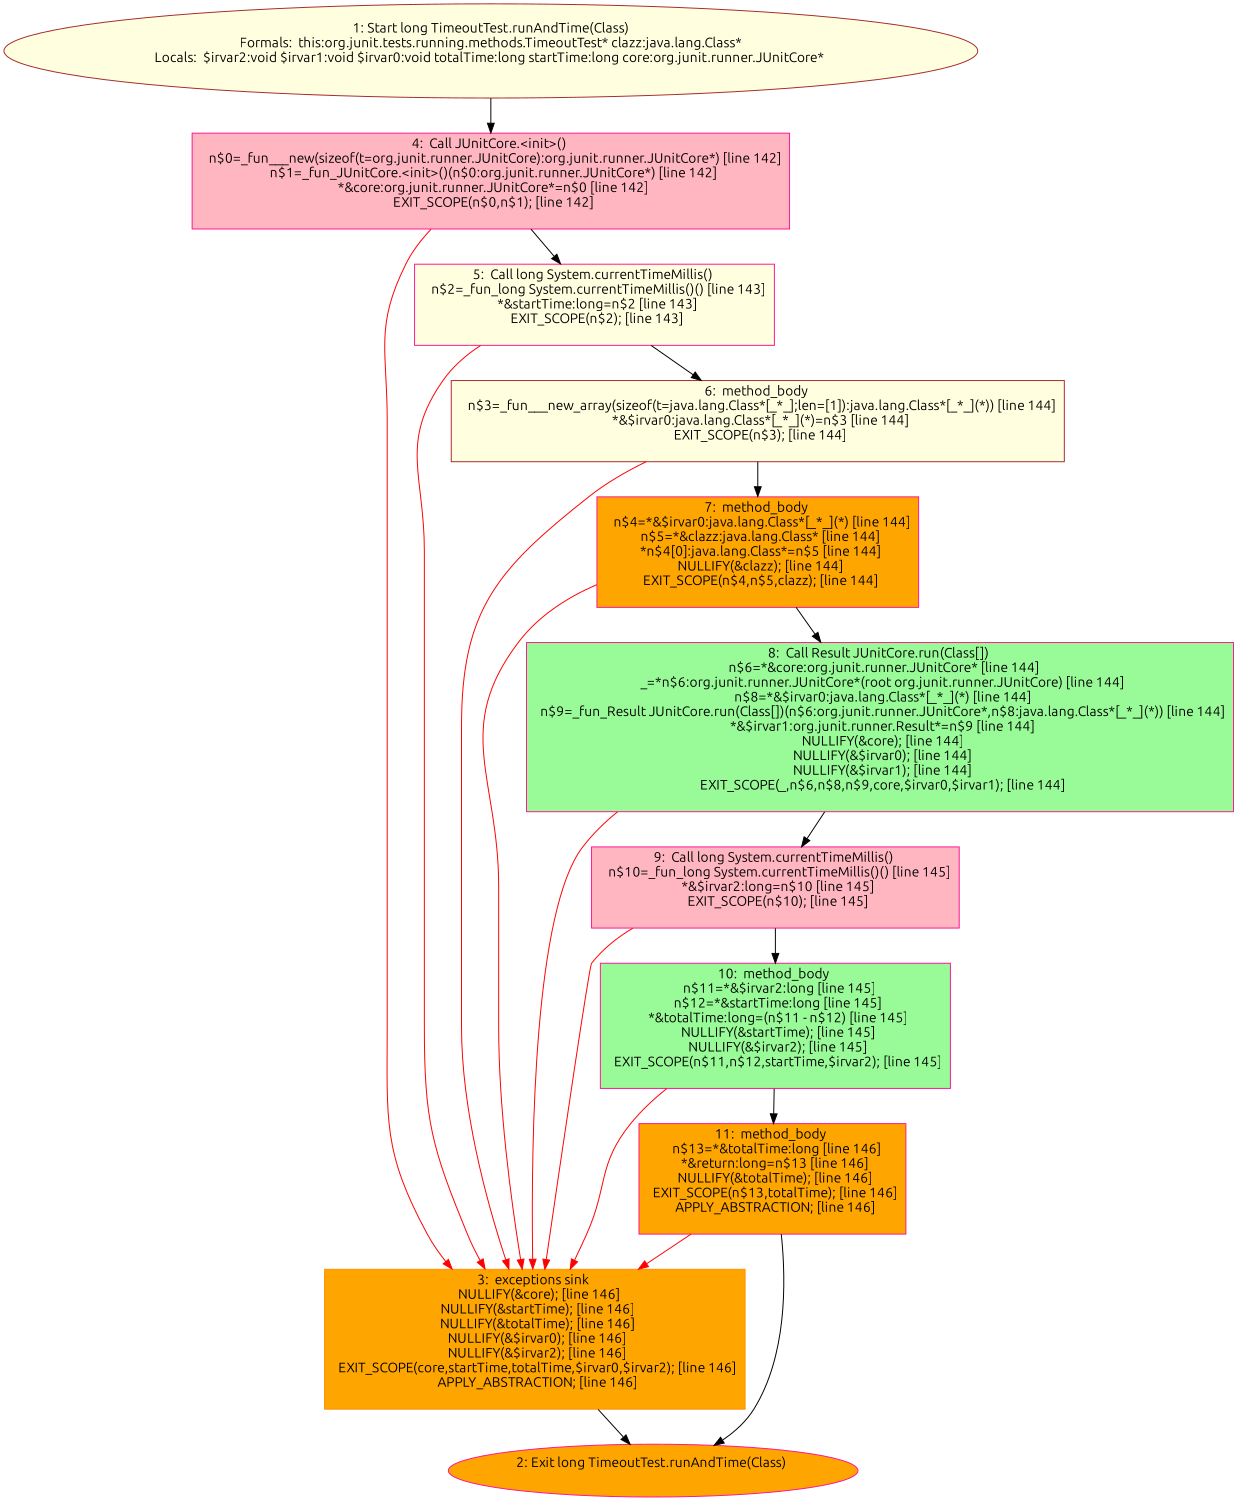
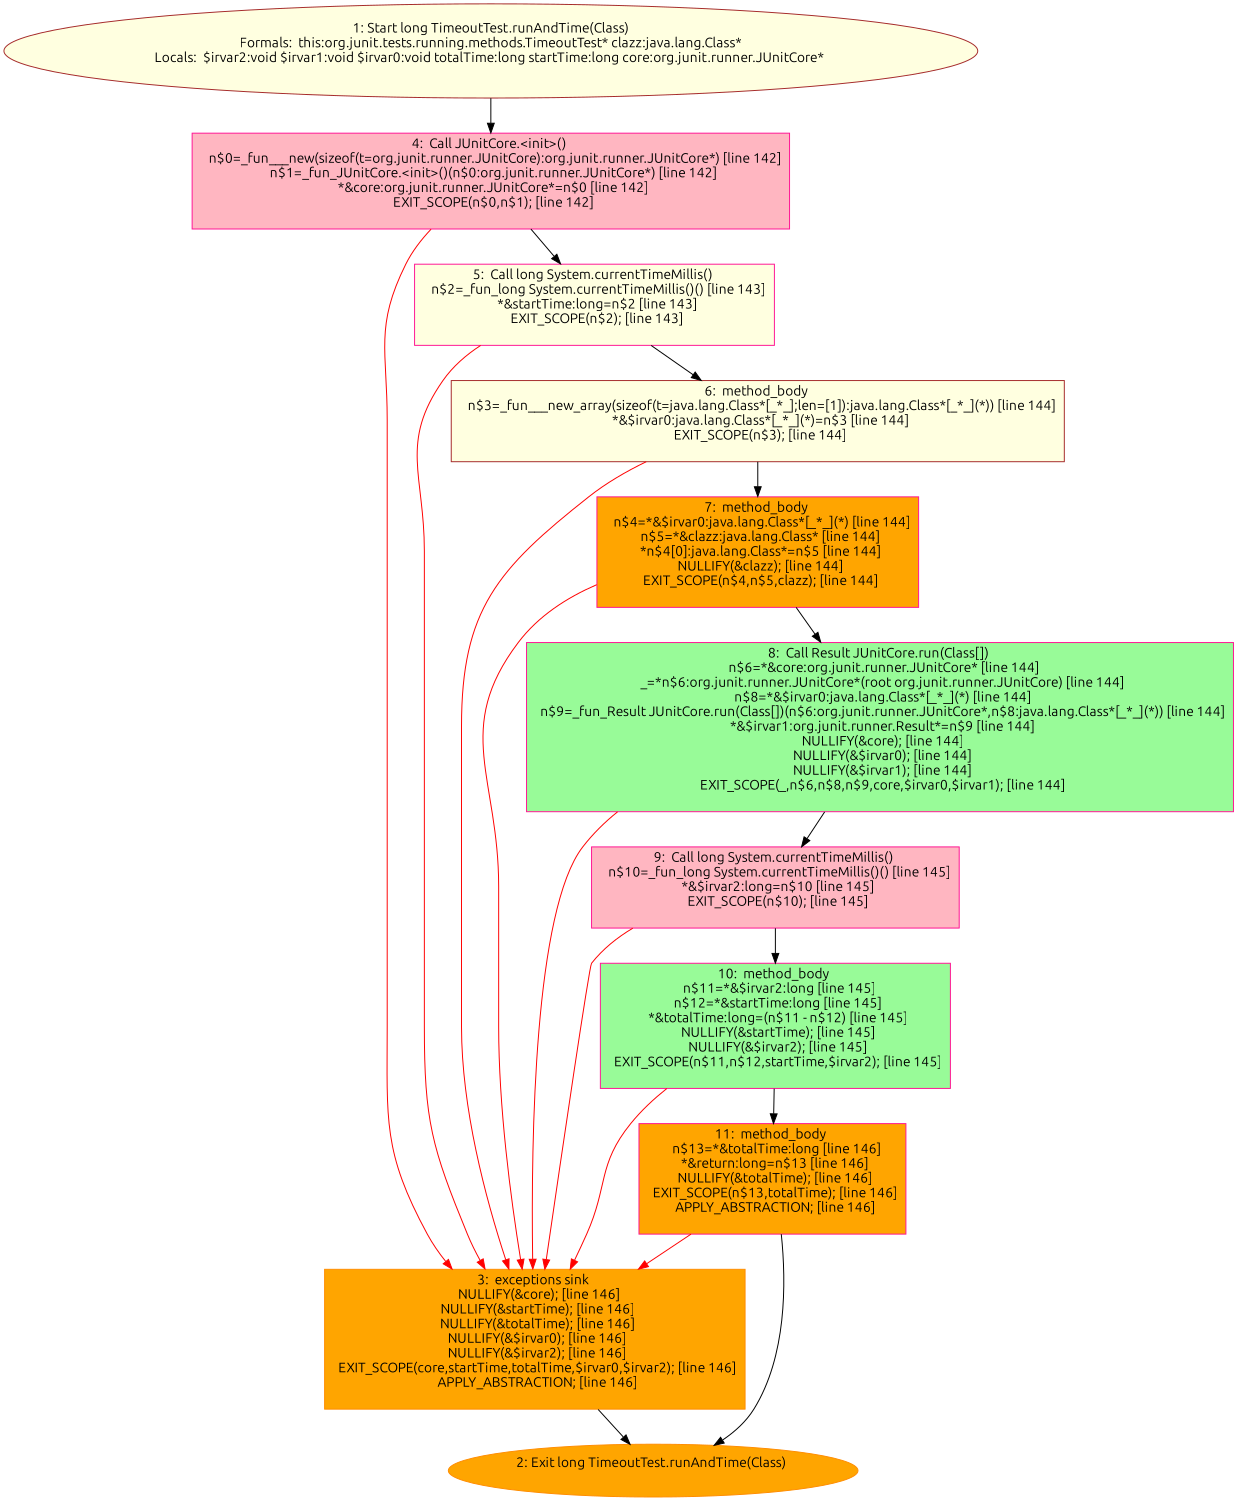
node "2: Exit long TimeoutTest.runAndTime(Class)": color deeppink -> darkorange
